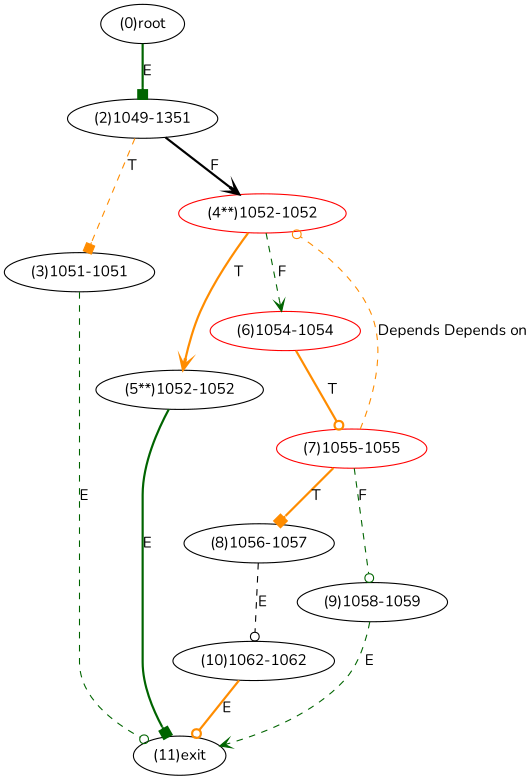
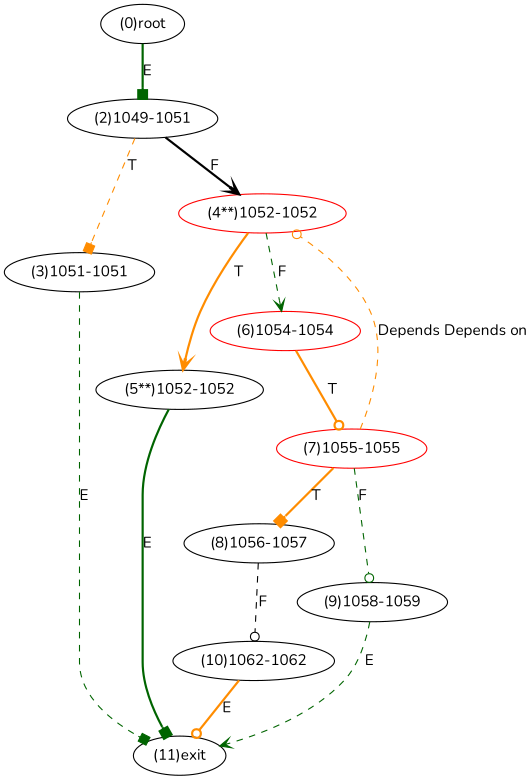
node "(2)1049-1351": label "(2)1049-1351" -> "(2)1049-1051"
edge "(3)1051-1051" -> "(11)exit": arrowhead odot -> box
edge "(8)1056-1057" -> "(10)1062-1062": label "E" -> "F"
